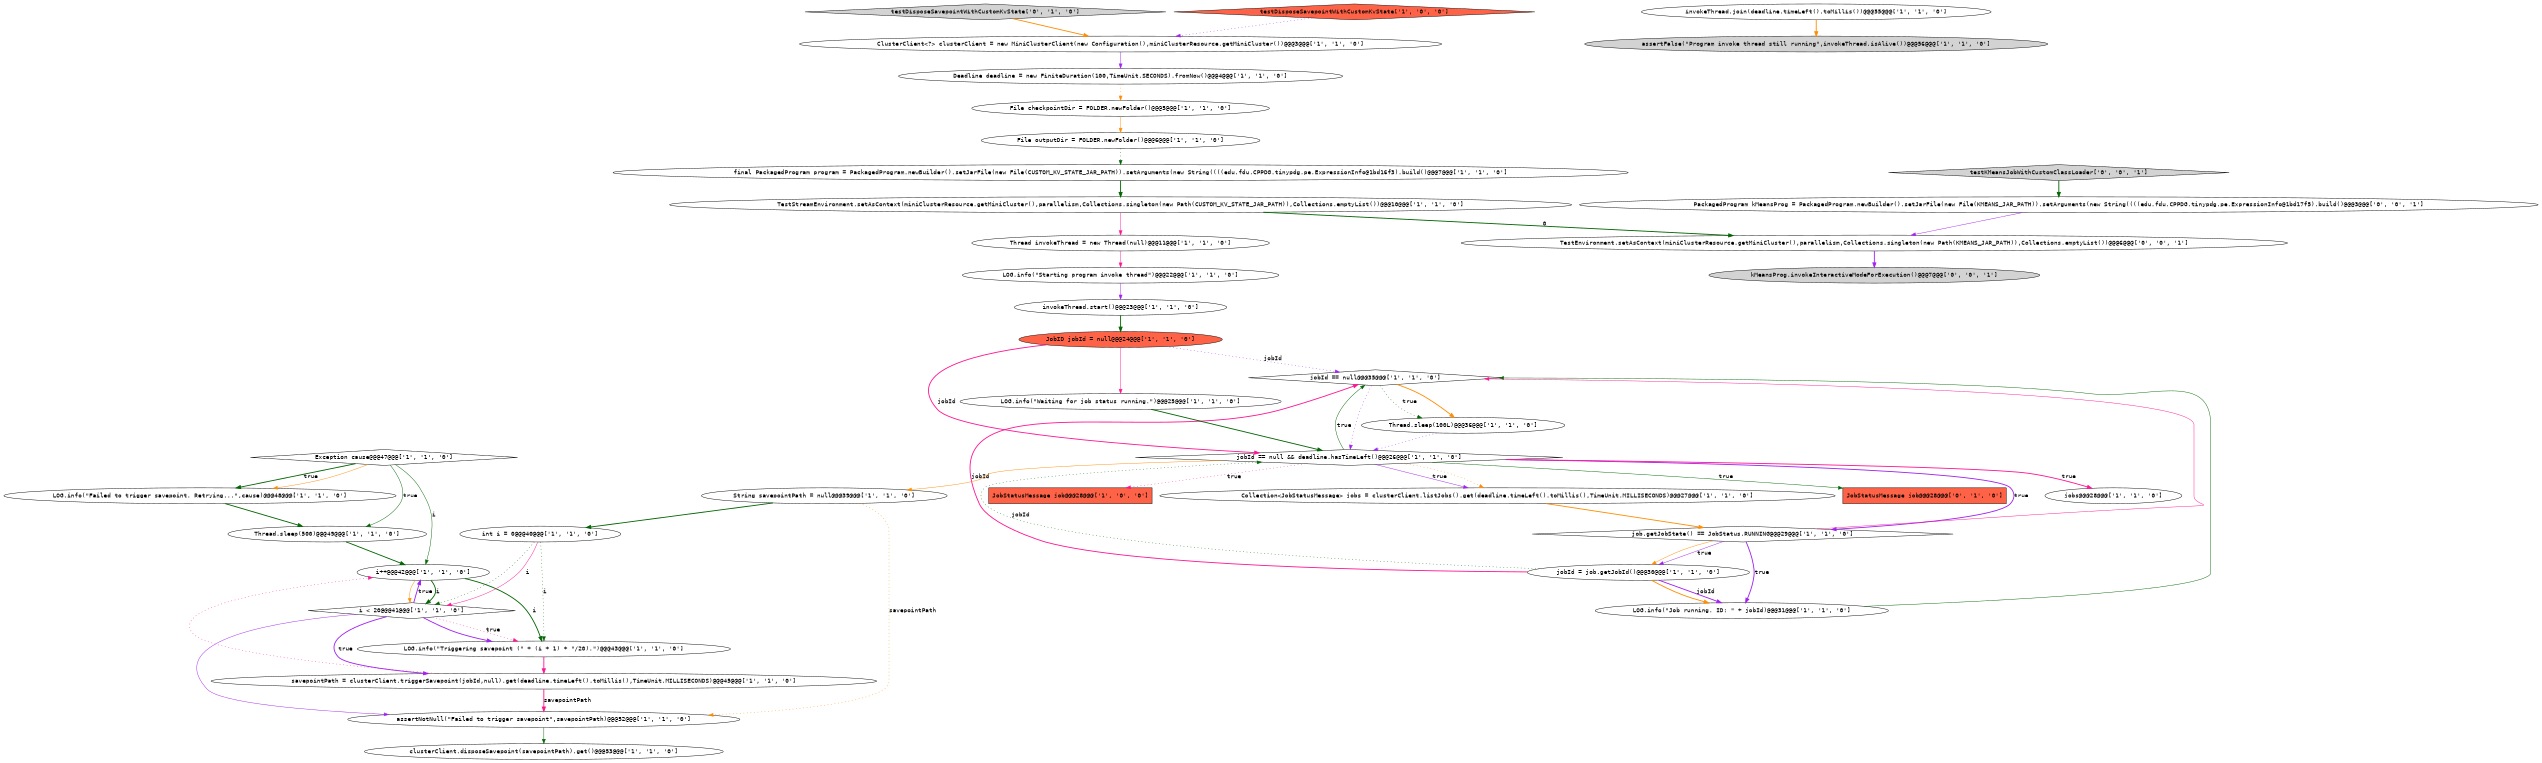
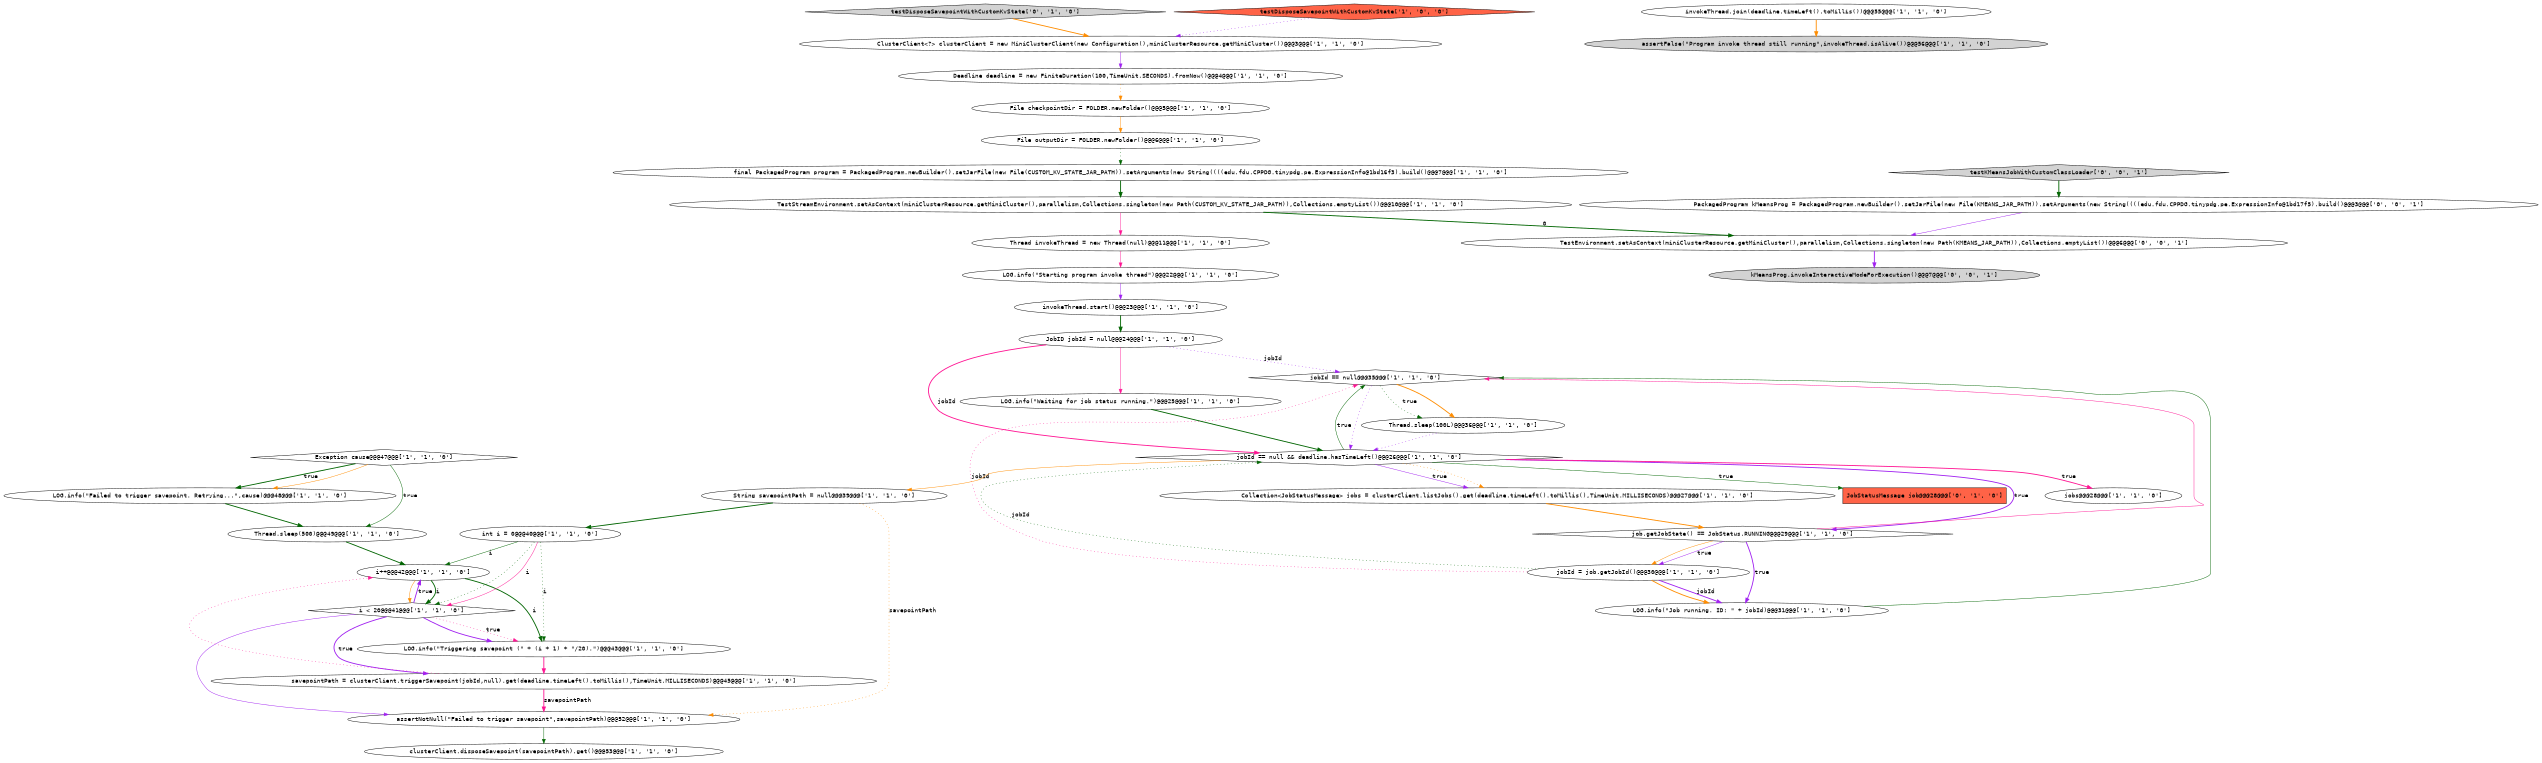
node "JobID jobId = null@@@24@@@['1', '1', '0']": fillcolor tomato -> white
node "JobStatusMessage job@@@28@@@['1', '0', '0']": removed
edge "Exception cause@@@47@@@['1', '1', '0']" -> "i++@@@42@@@['1', '1', '0']": now "int i = 0@@@40@@@['1', '1', '0']" -> "i++@@@42@@@['1', '1', '0']"
edge "jobId = job.getJobId()@@@30@@@['1', '1', '0']" -> "jobId == null@@@35@@@['1', '1', '0']": style bold -> dotted
